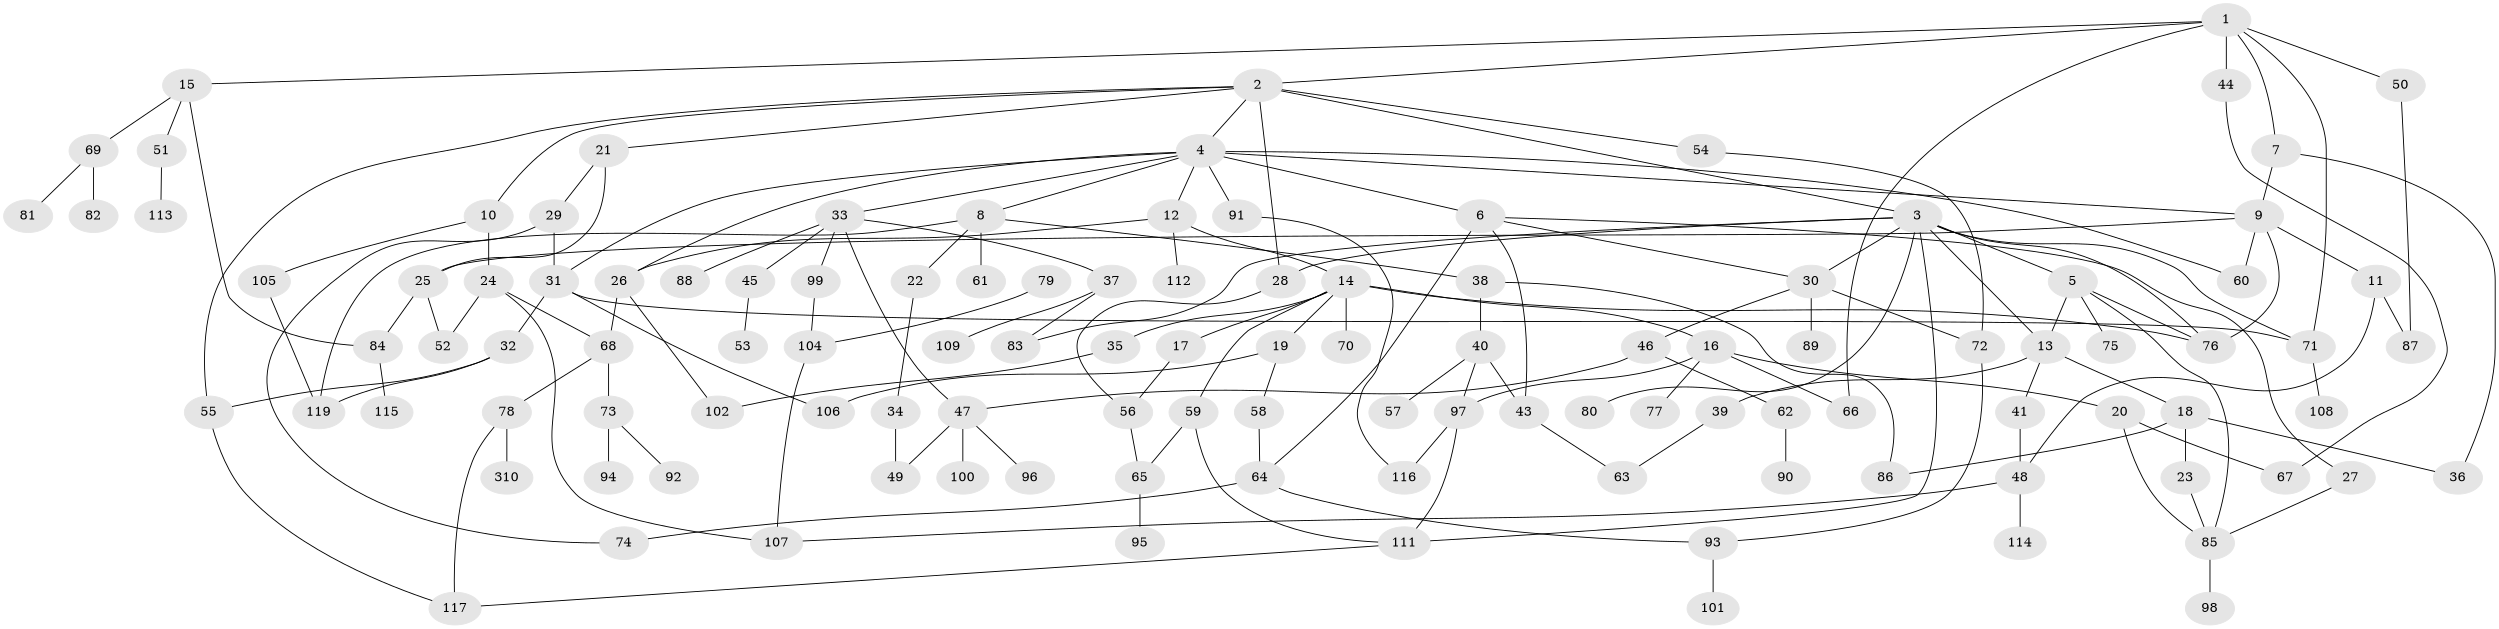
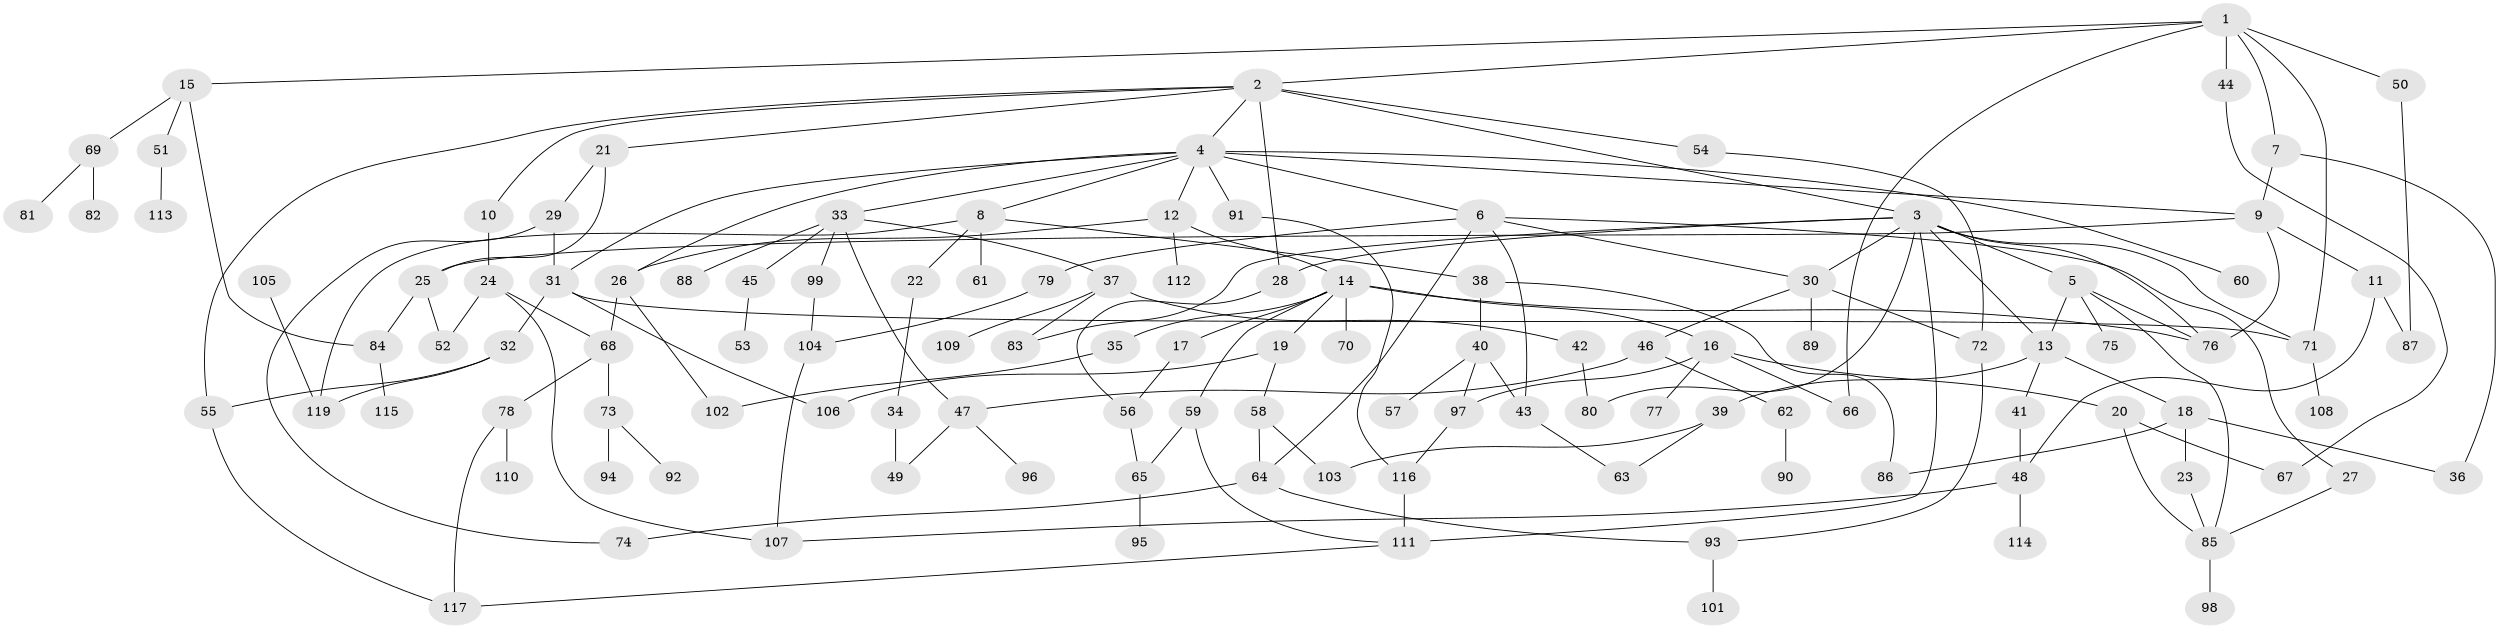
edge "10" -- "105": removed
edge "6" -- "79": added
edge "9" -- "60": removed
node "42": added
node "310": label "310" -> "110"
node "100": removed
node "103": added
edge "97" -- "111": now "116" -- "111"
